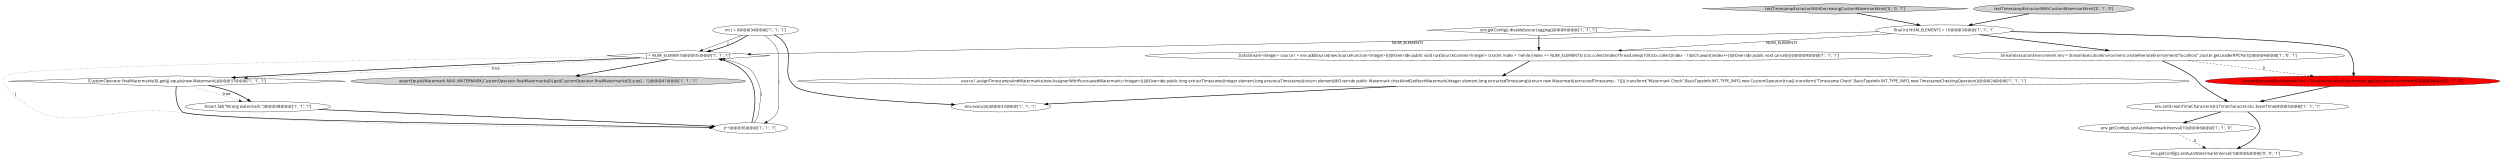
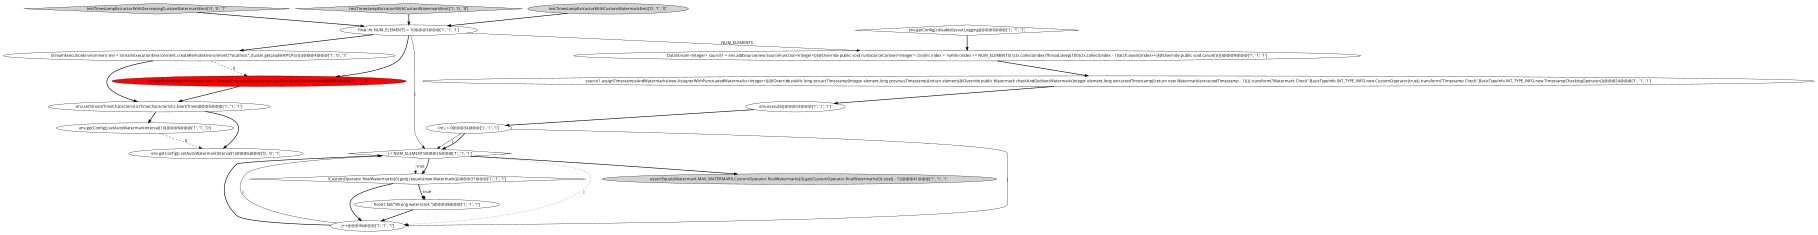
node "testTimestampExtractorWithCustomWatermarkEmit['1', '0', '0']": added
edge "final int NUM_ELEMENTS = 10@@@3@@@['1', '1', '1']" -> "j < NUM_ELEMENTS@@@35@@@['1', '1', '1']": label "NUM_ELEMENTS" -> "j"
edge "int j = 0@@@34@@@['1', '1', '1']" -> "env.execute()@@@33@@@['1', '1', '1']": reversed
